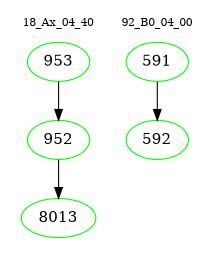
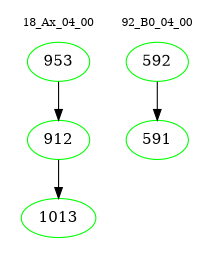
cluster "18_Ax_04_40": label "18_Ax_04_40" -> "18_Ax_04_00"
edge "591" -> "592": reversed
node "952": label "952" -> "912"
node "8013": label "8013" -> "1013"
